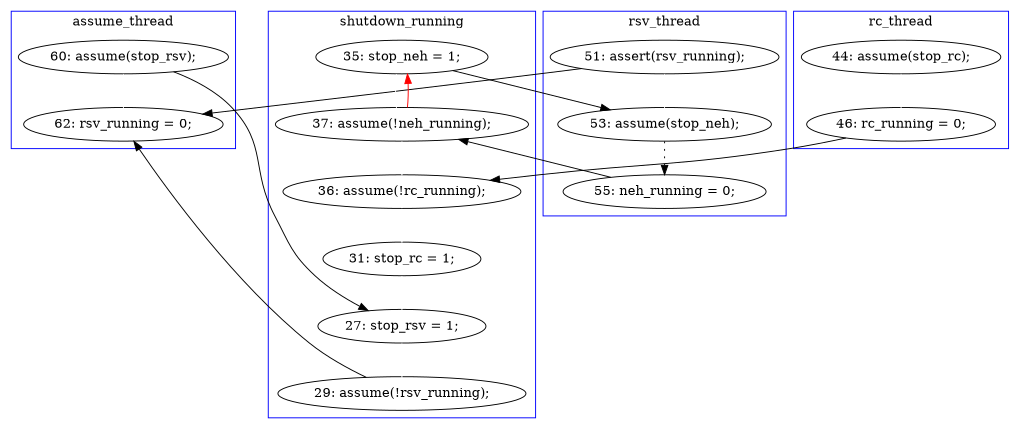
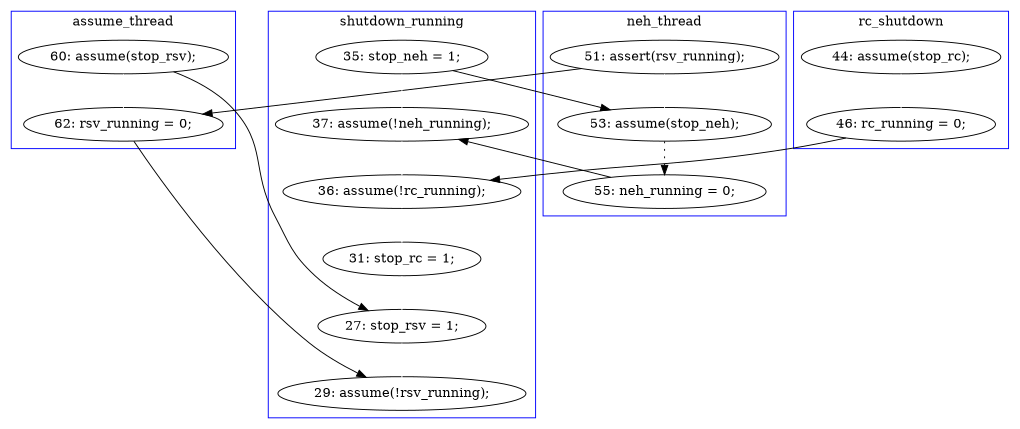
cluster "rsv_thread": label "rsv_thread" -> "neh_thread"
cluster "rc_thread": label "rc_thread" -> "rc_shutdown"
edge "37: assume(!neh_running);" -> "35: stop_neh = 1;": removed
edge "29: assume(!rsv_running);" -> "62: rsv_running = 0;": reversed
